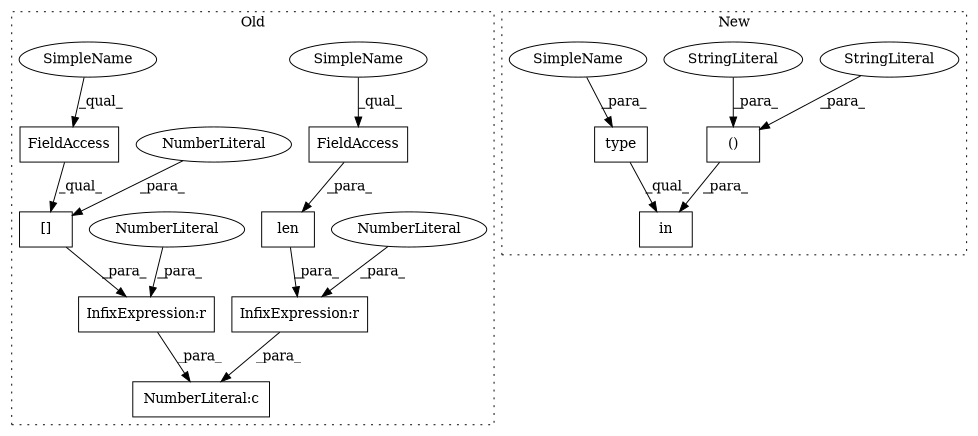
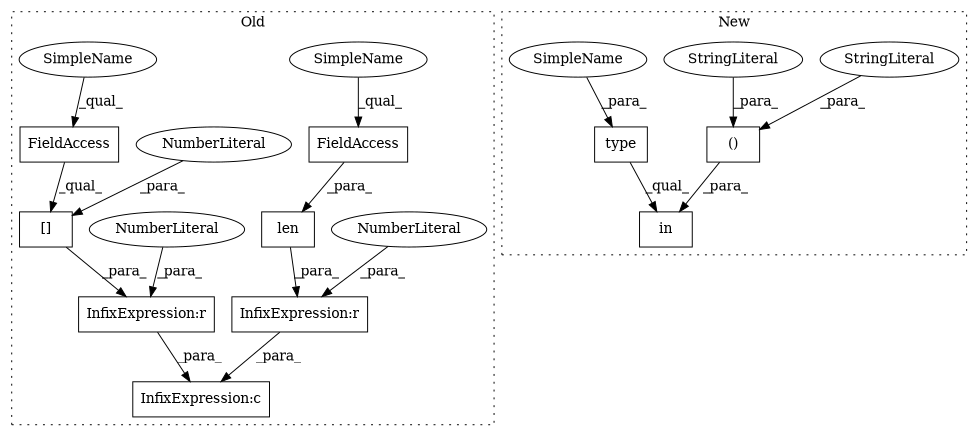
node "NumberLiteral:c": label "NumberLiteral:c" -> "InfixExpression:c"
